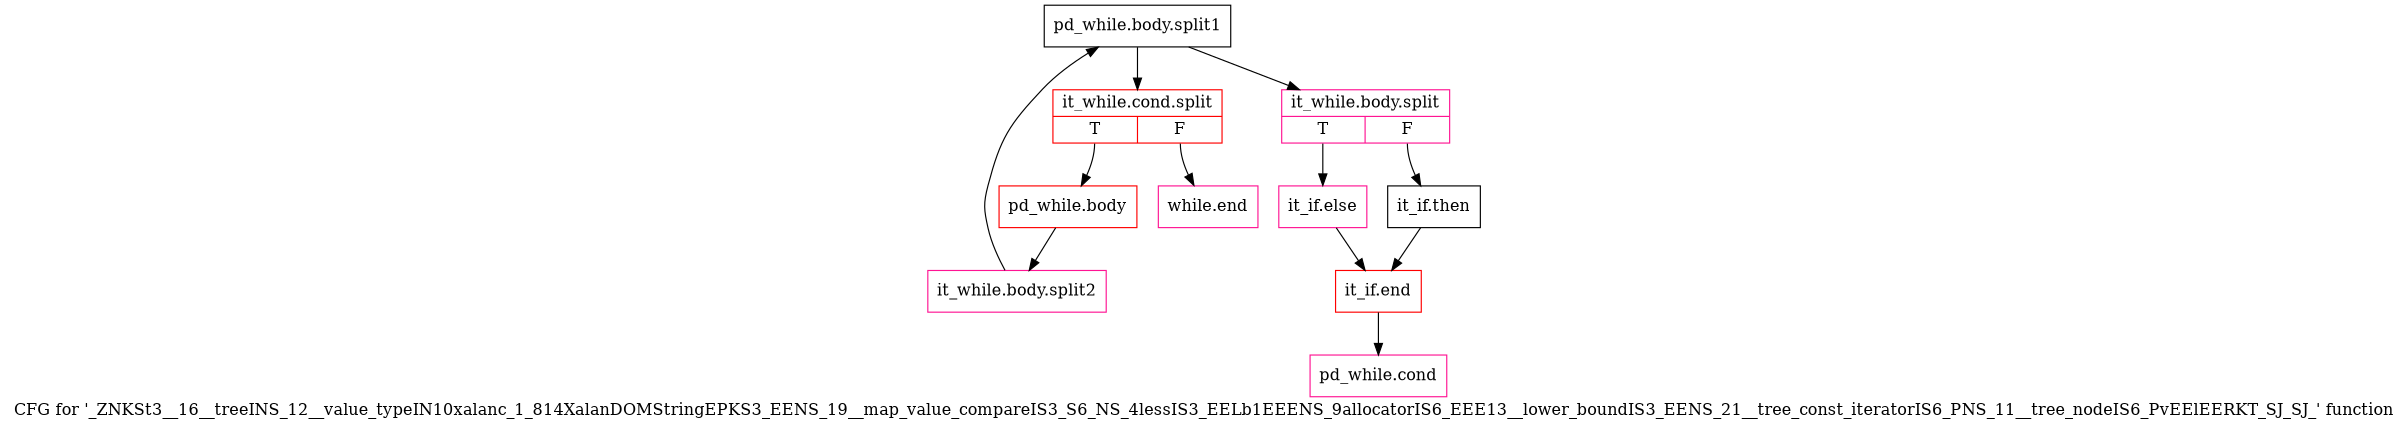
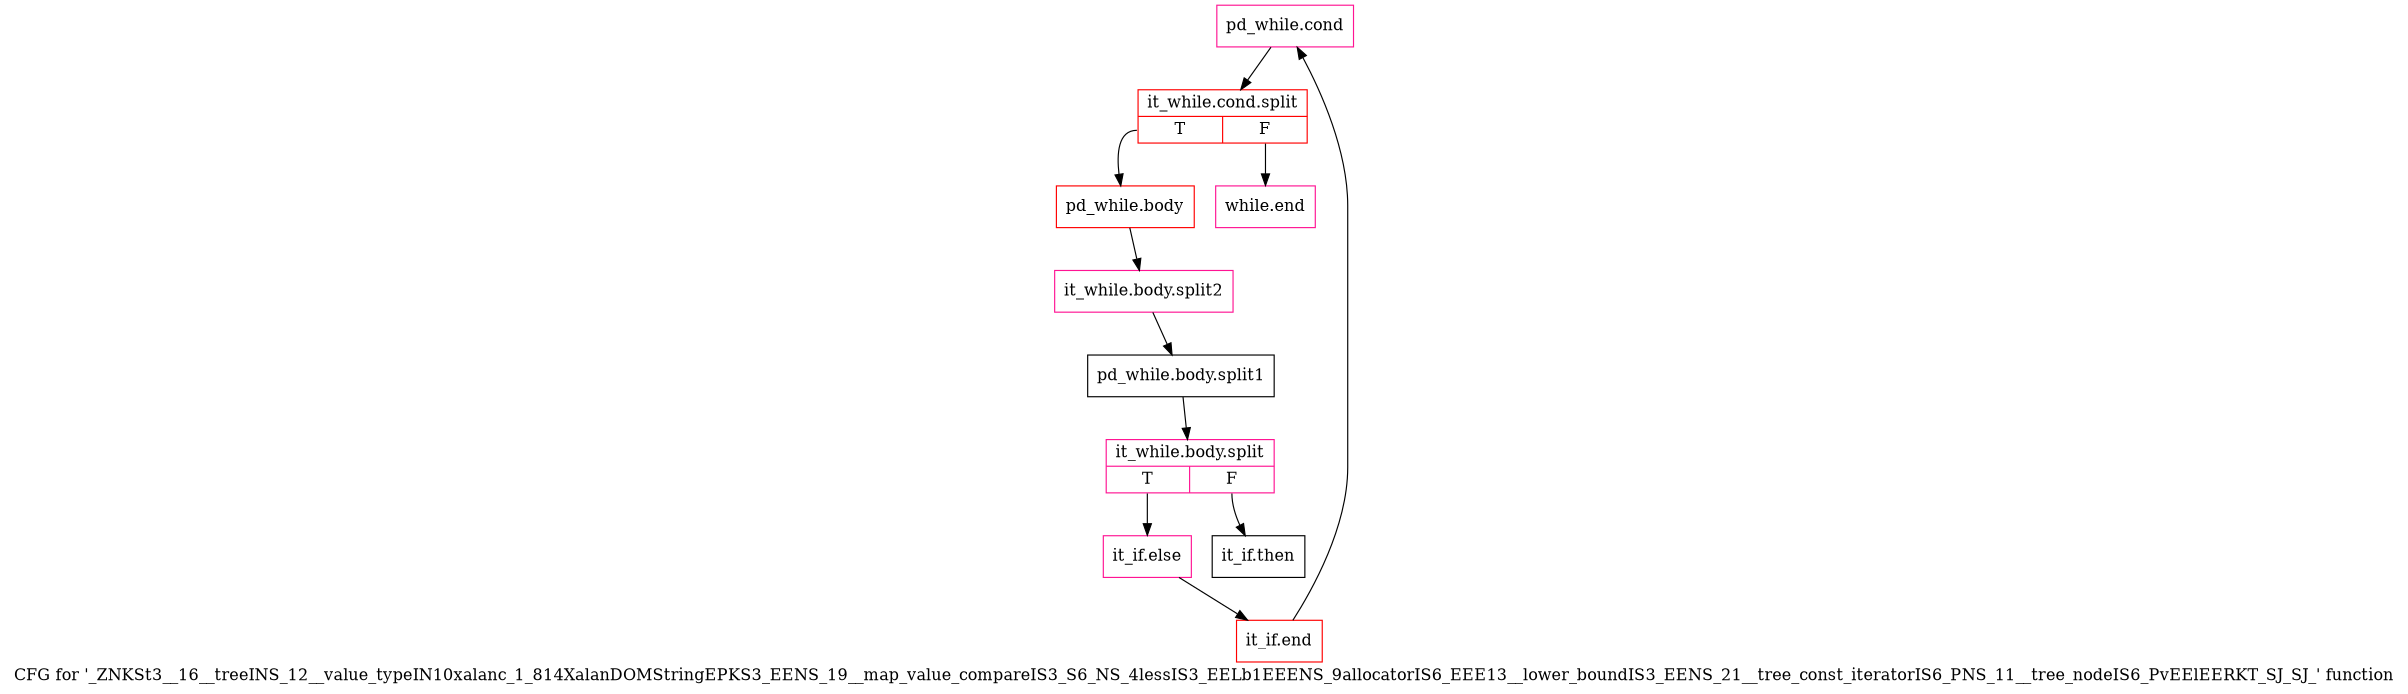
edge "pd_while.body.split1" -> "it_while.cond.split": now "pd_while.cond" -> "it_while.cond.split"
edge "it_if.then" -> "it_if.end": removed
